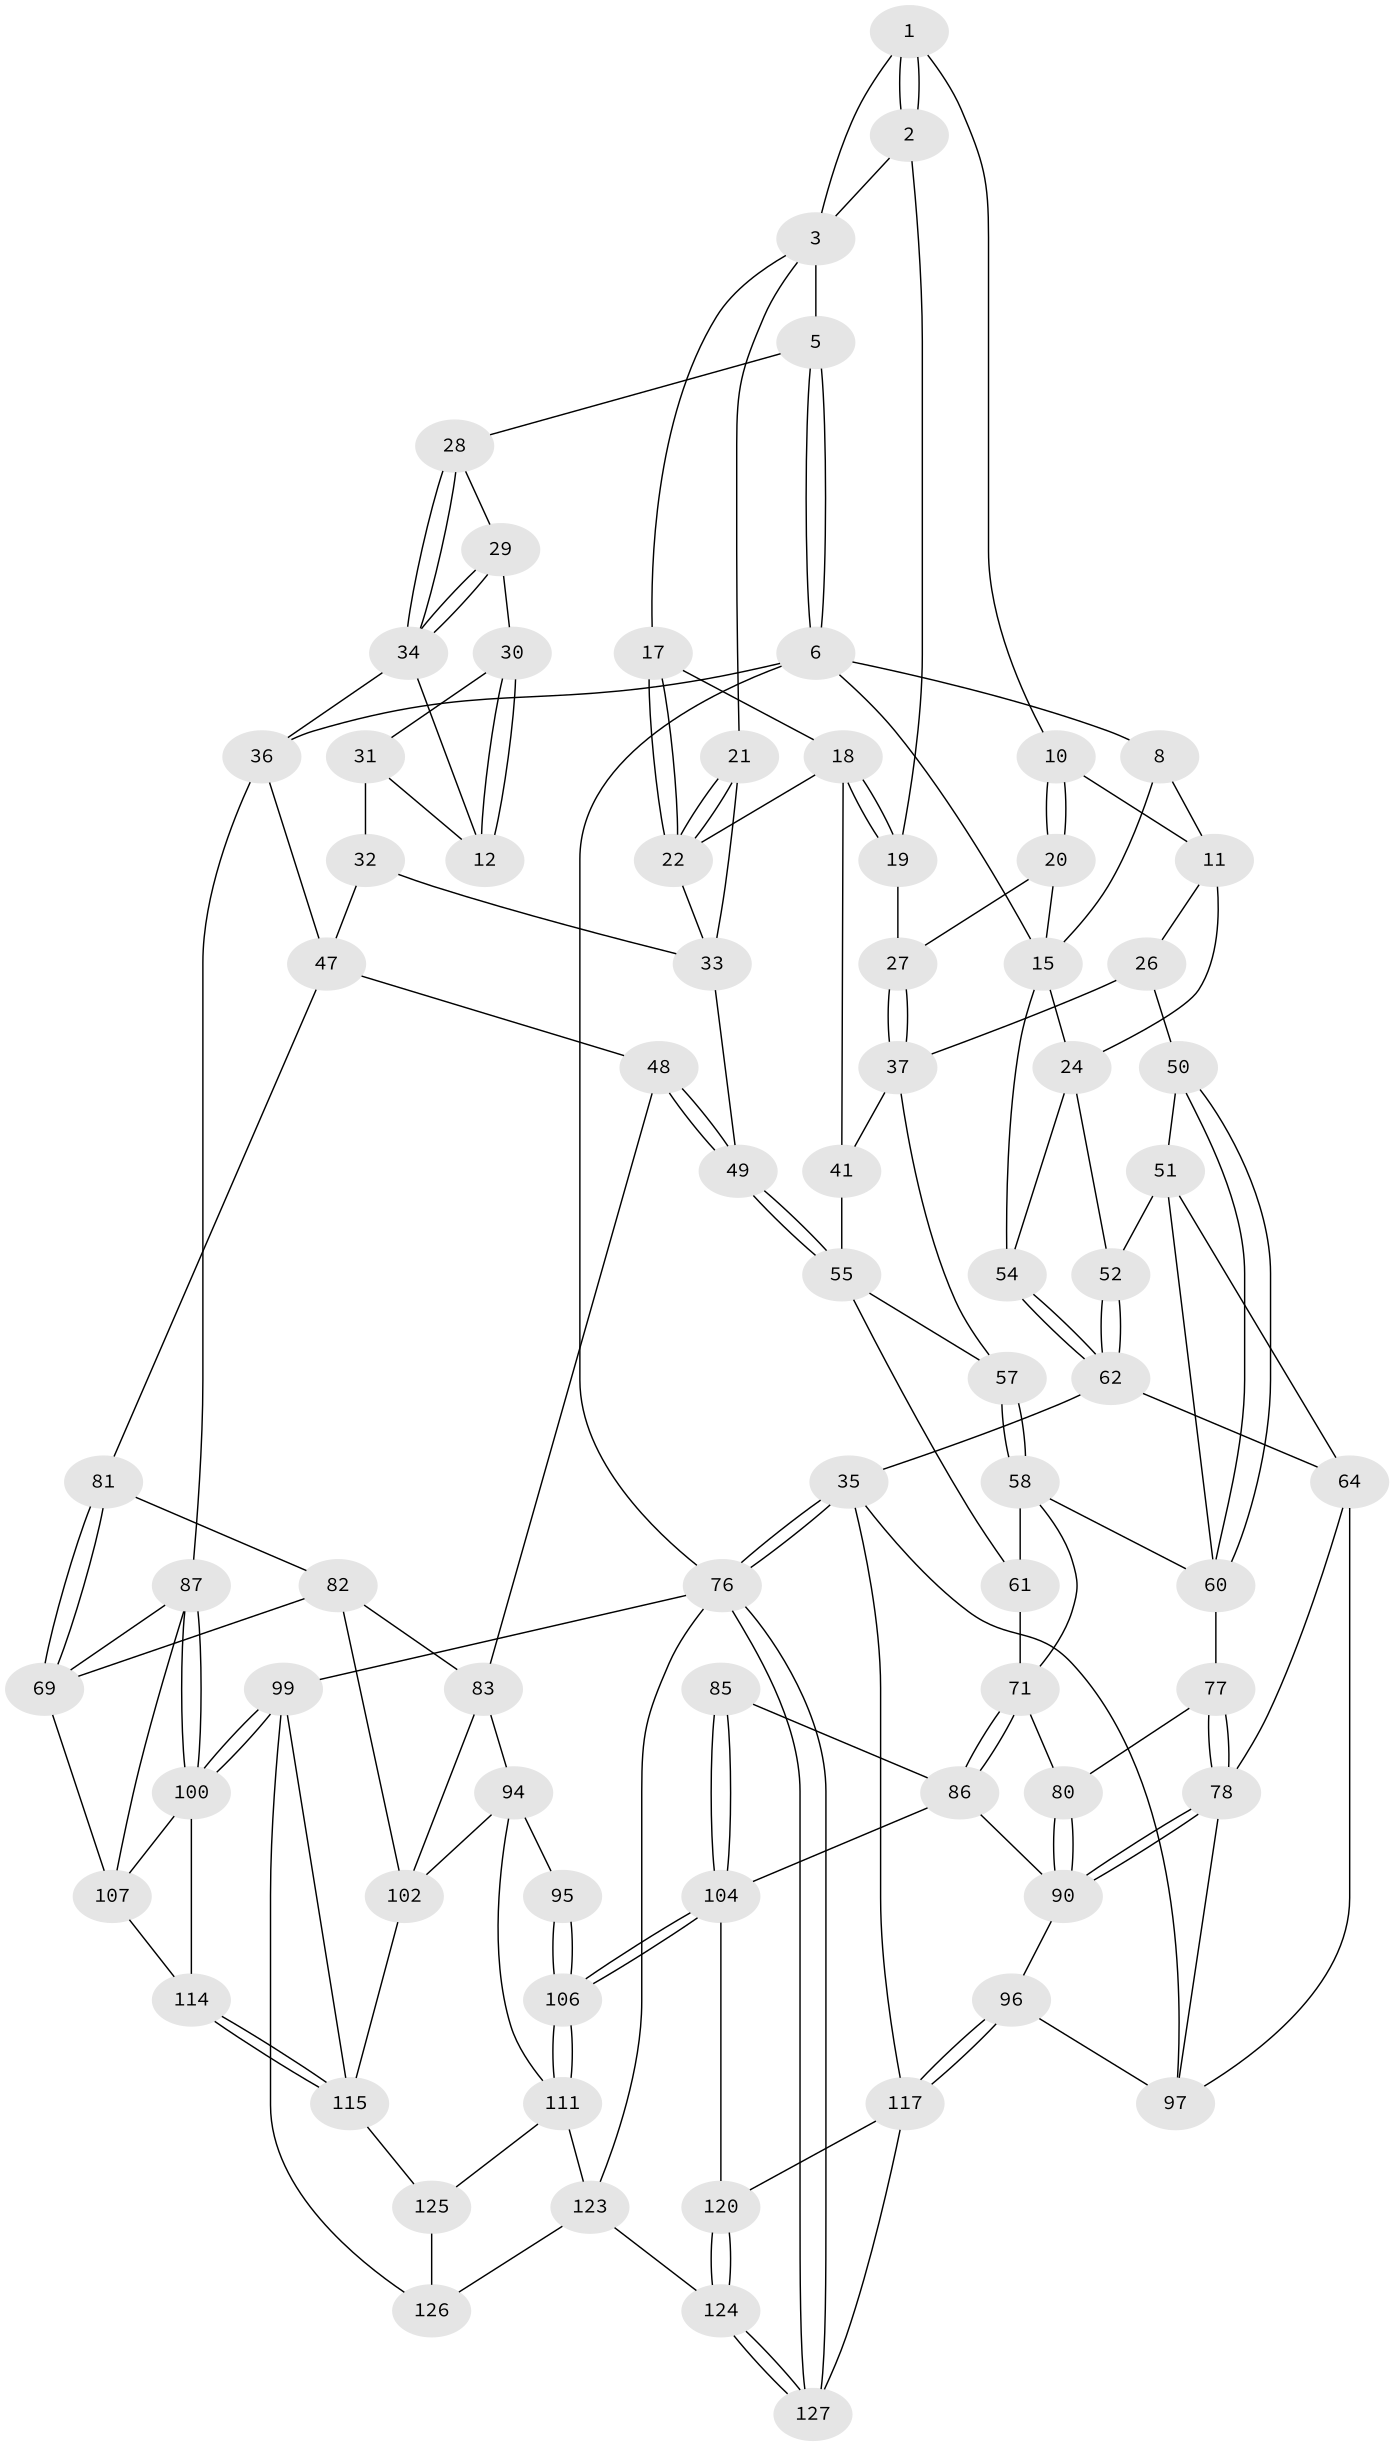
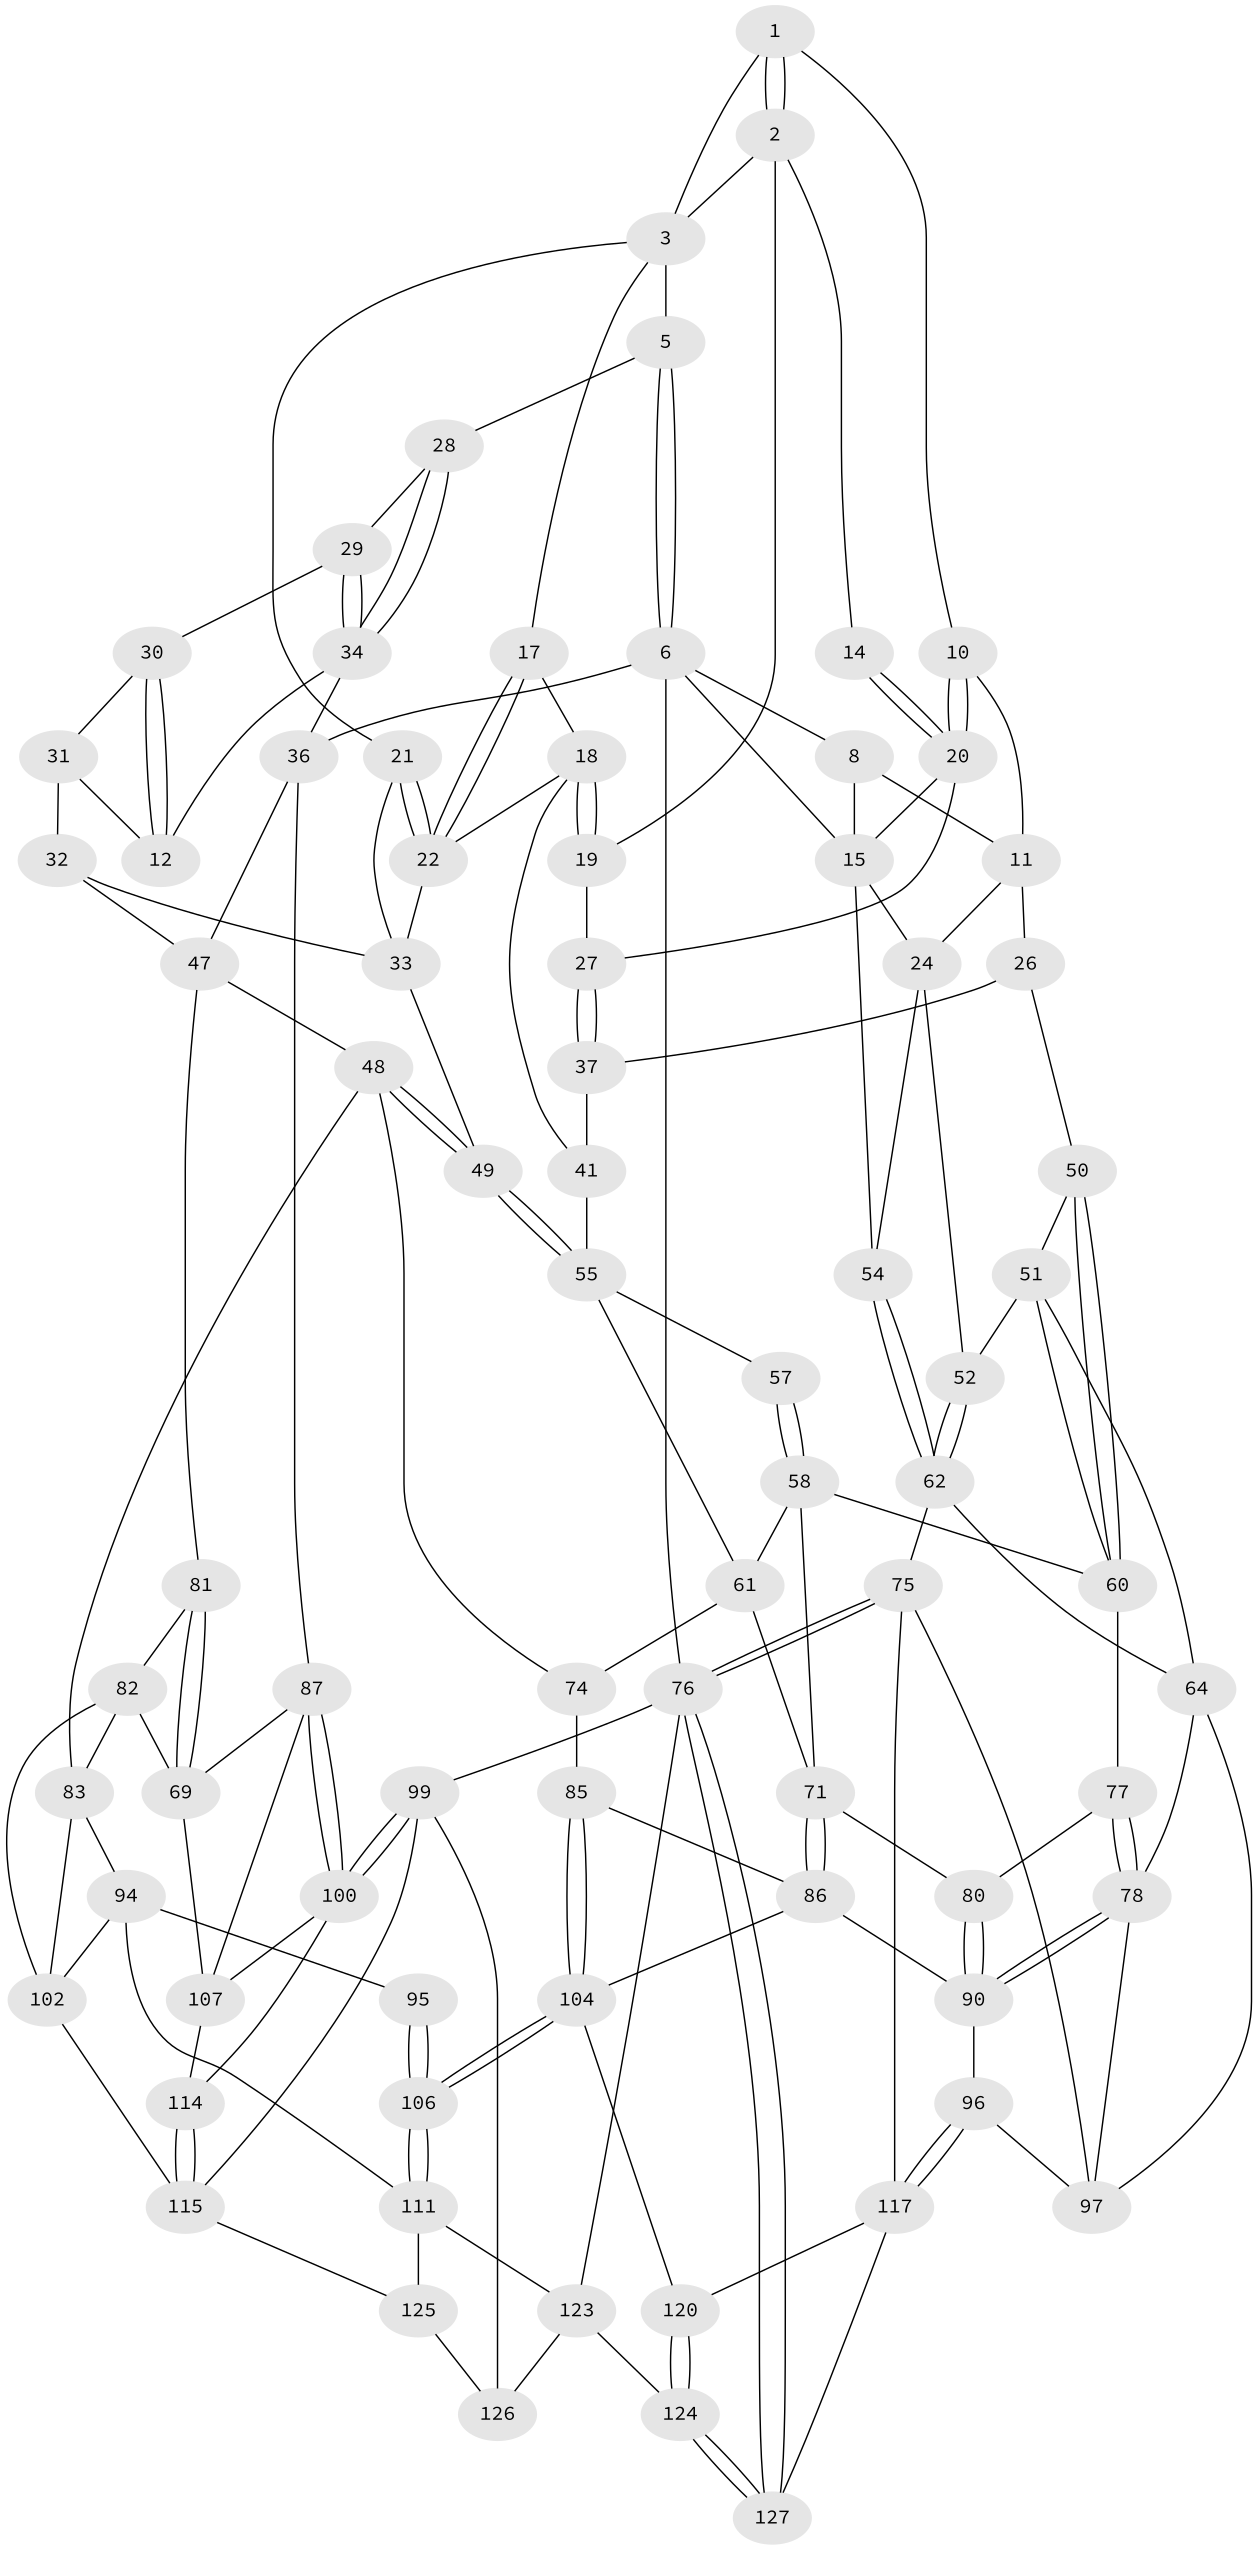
node "14": added
edge "37" -- "57": removed
node "35": label "35" -> "75"
node "74": added
